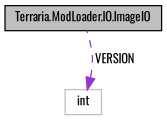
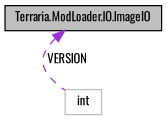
edge "Terraria.ModLoader.IO.ImageIO" -> "int": reversed
